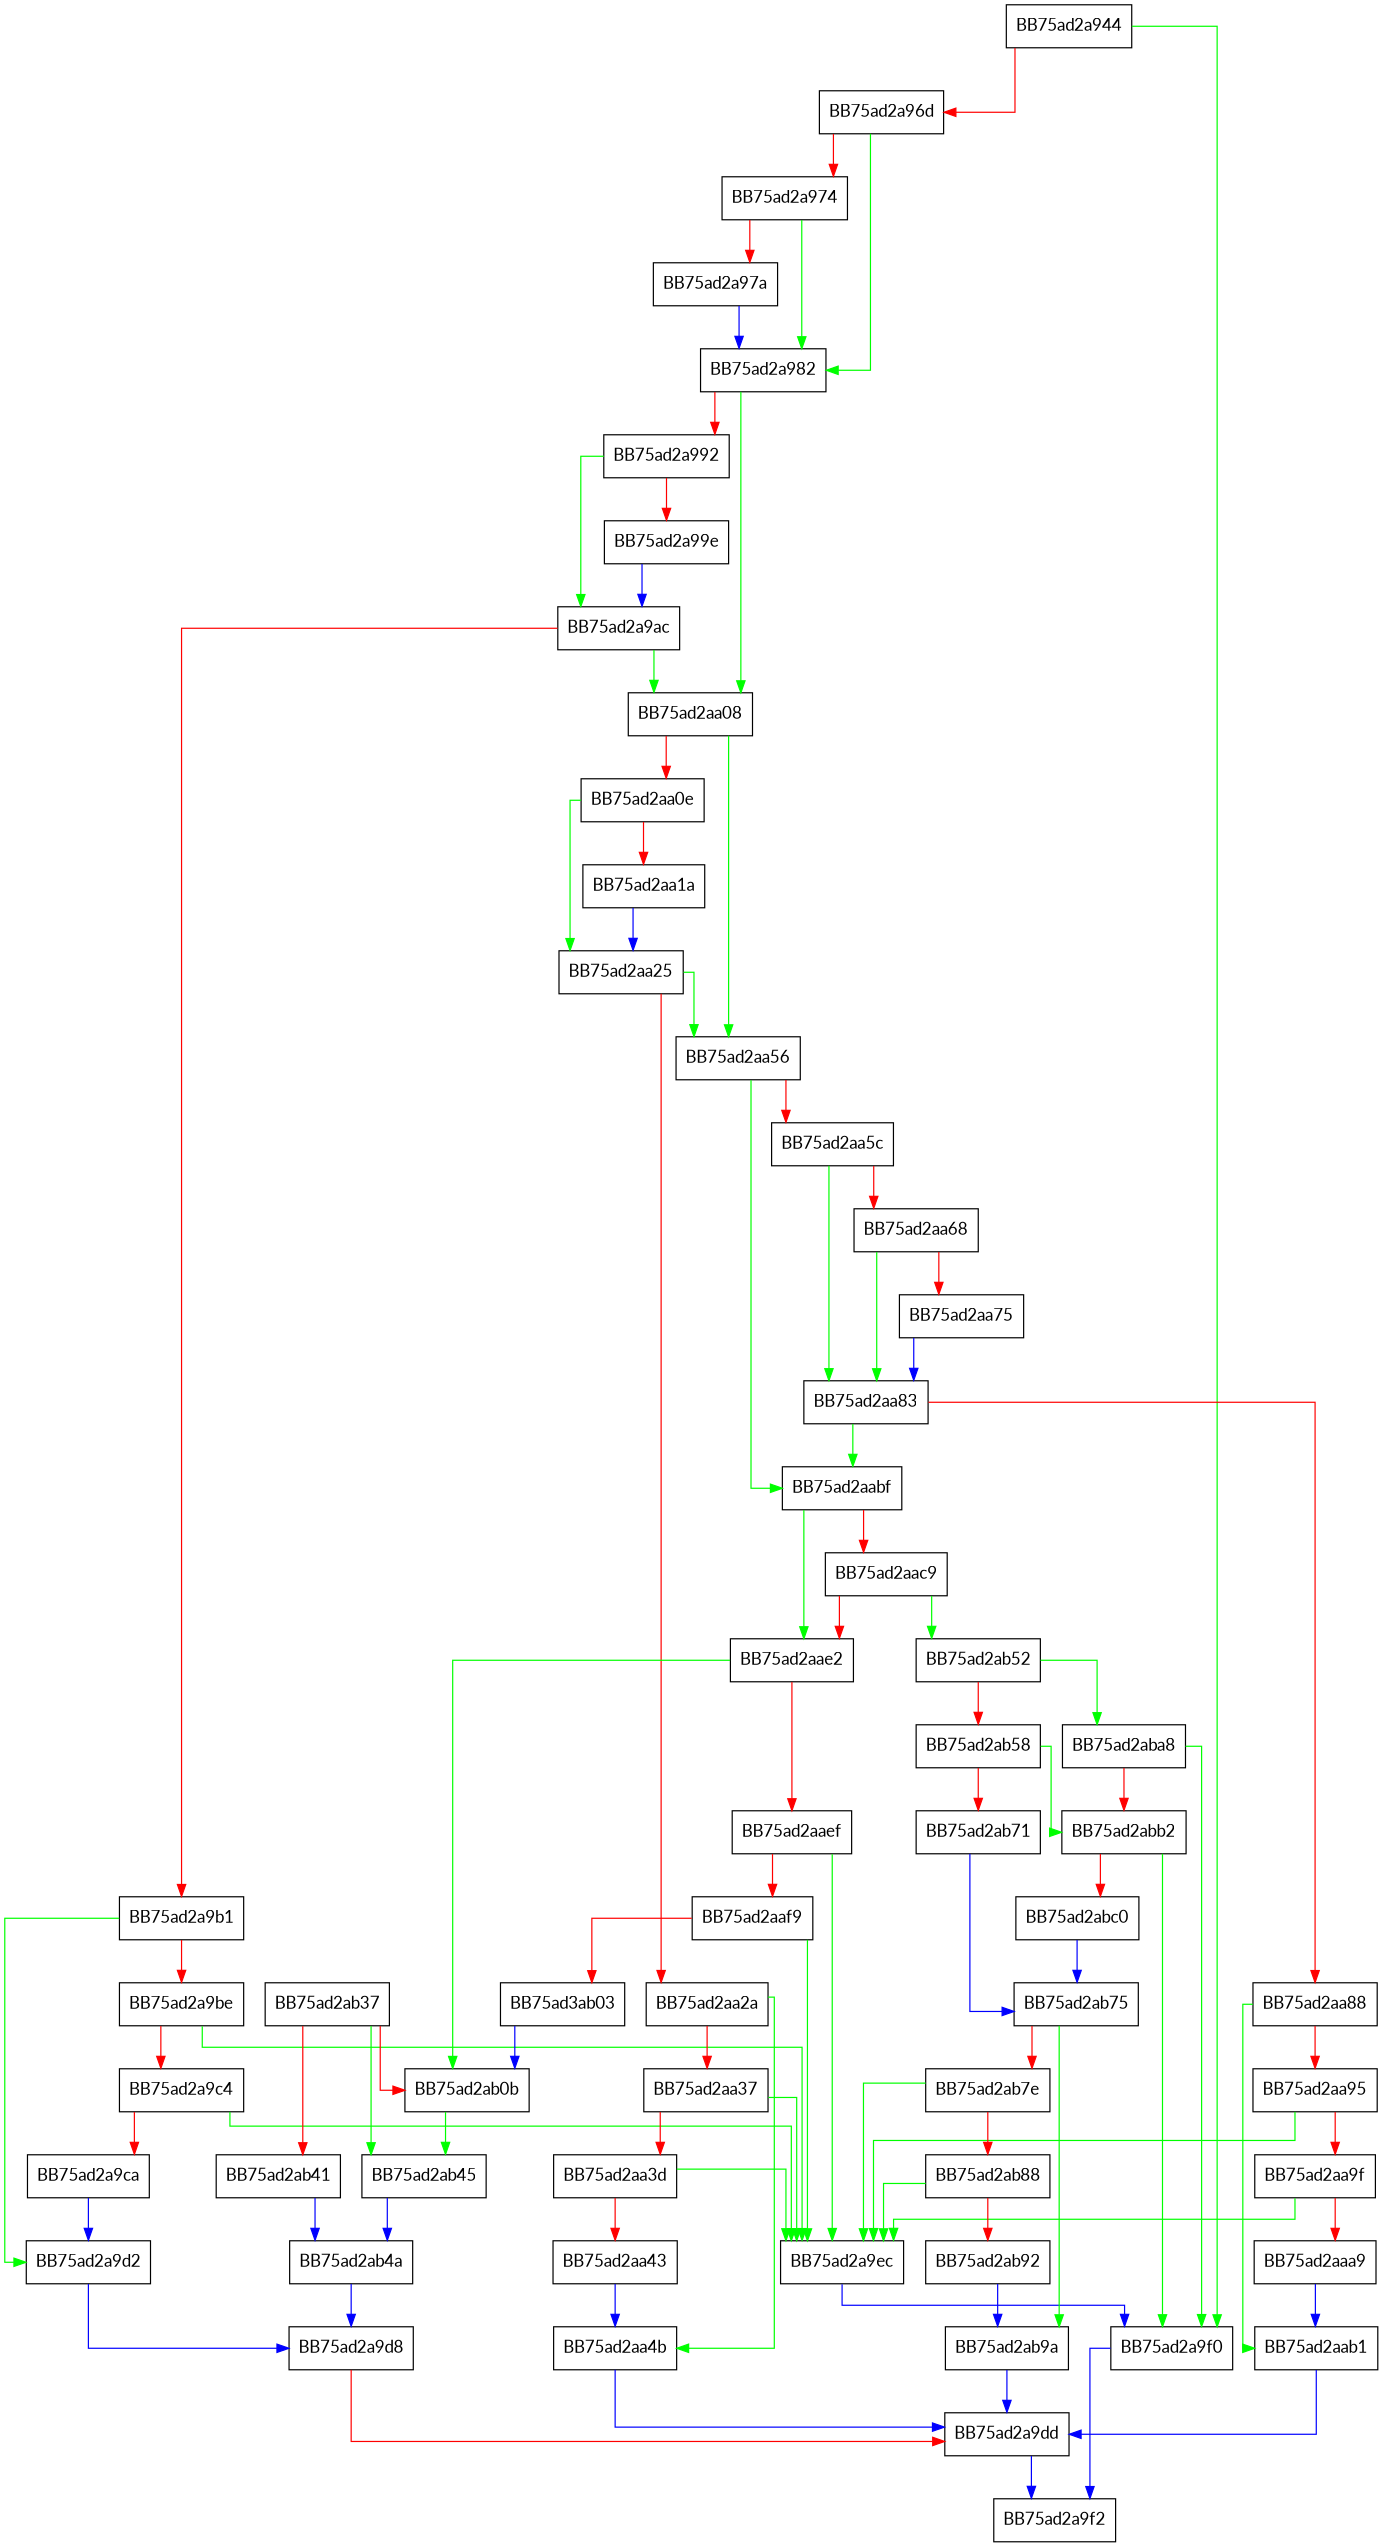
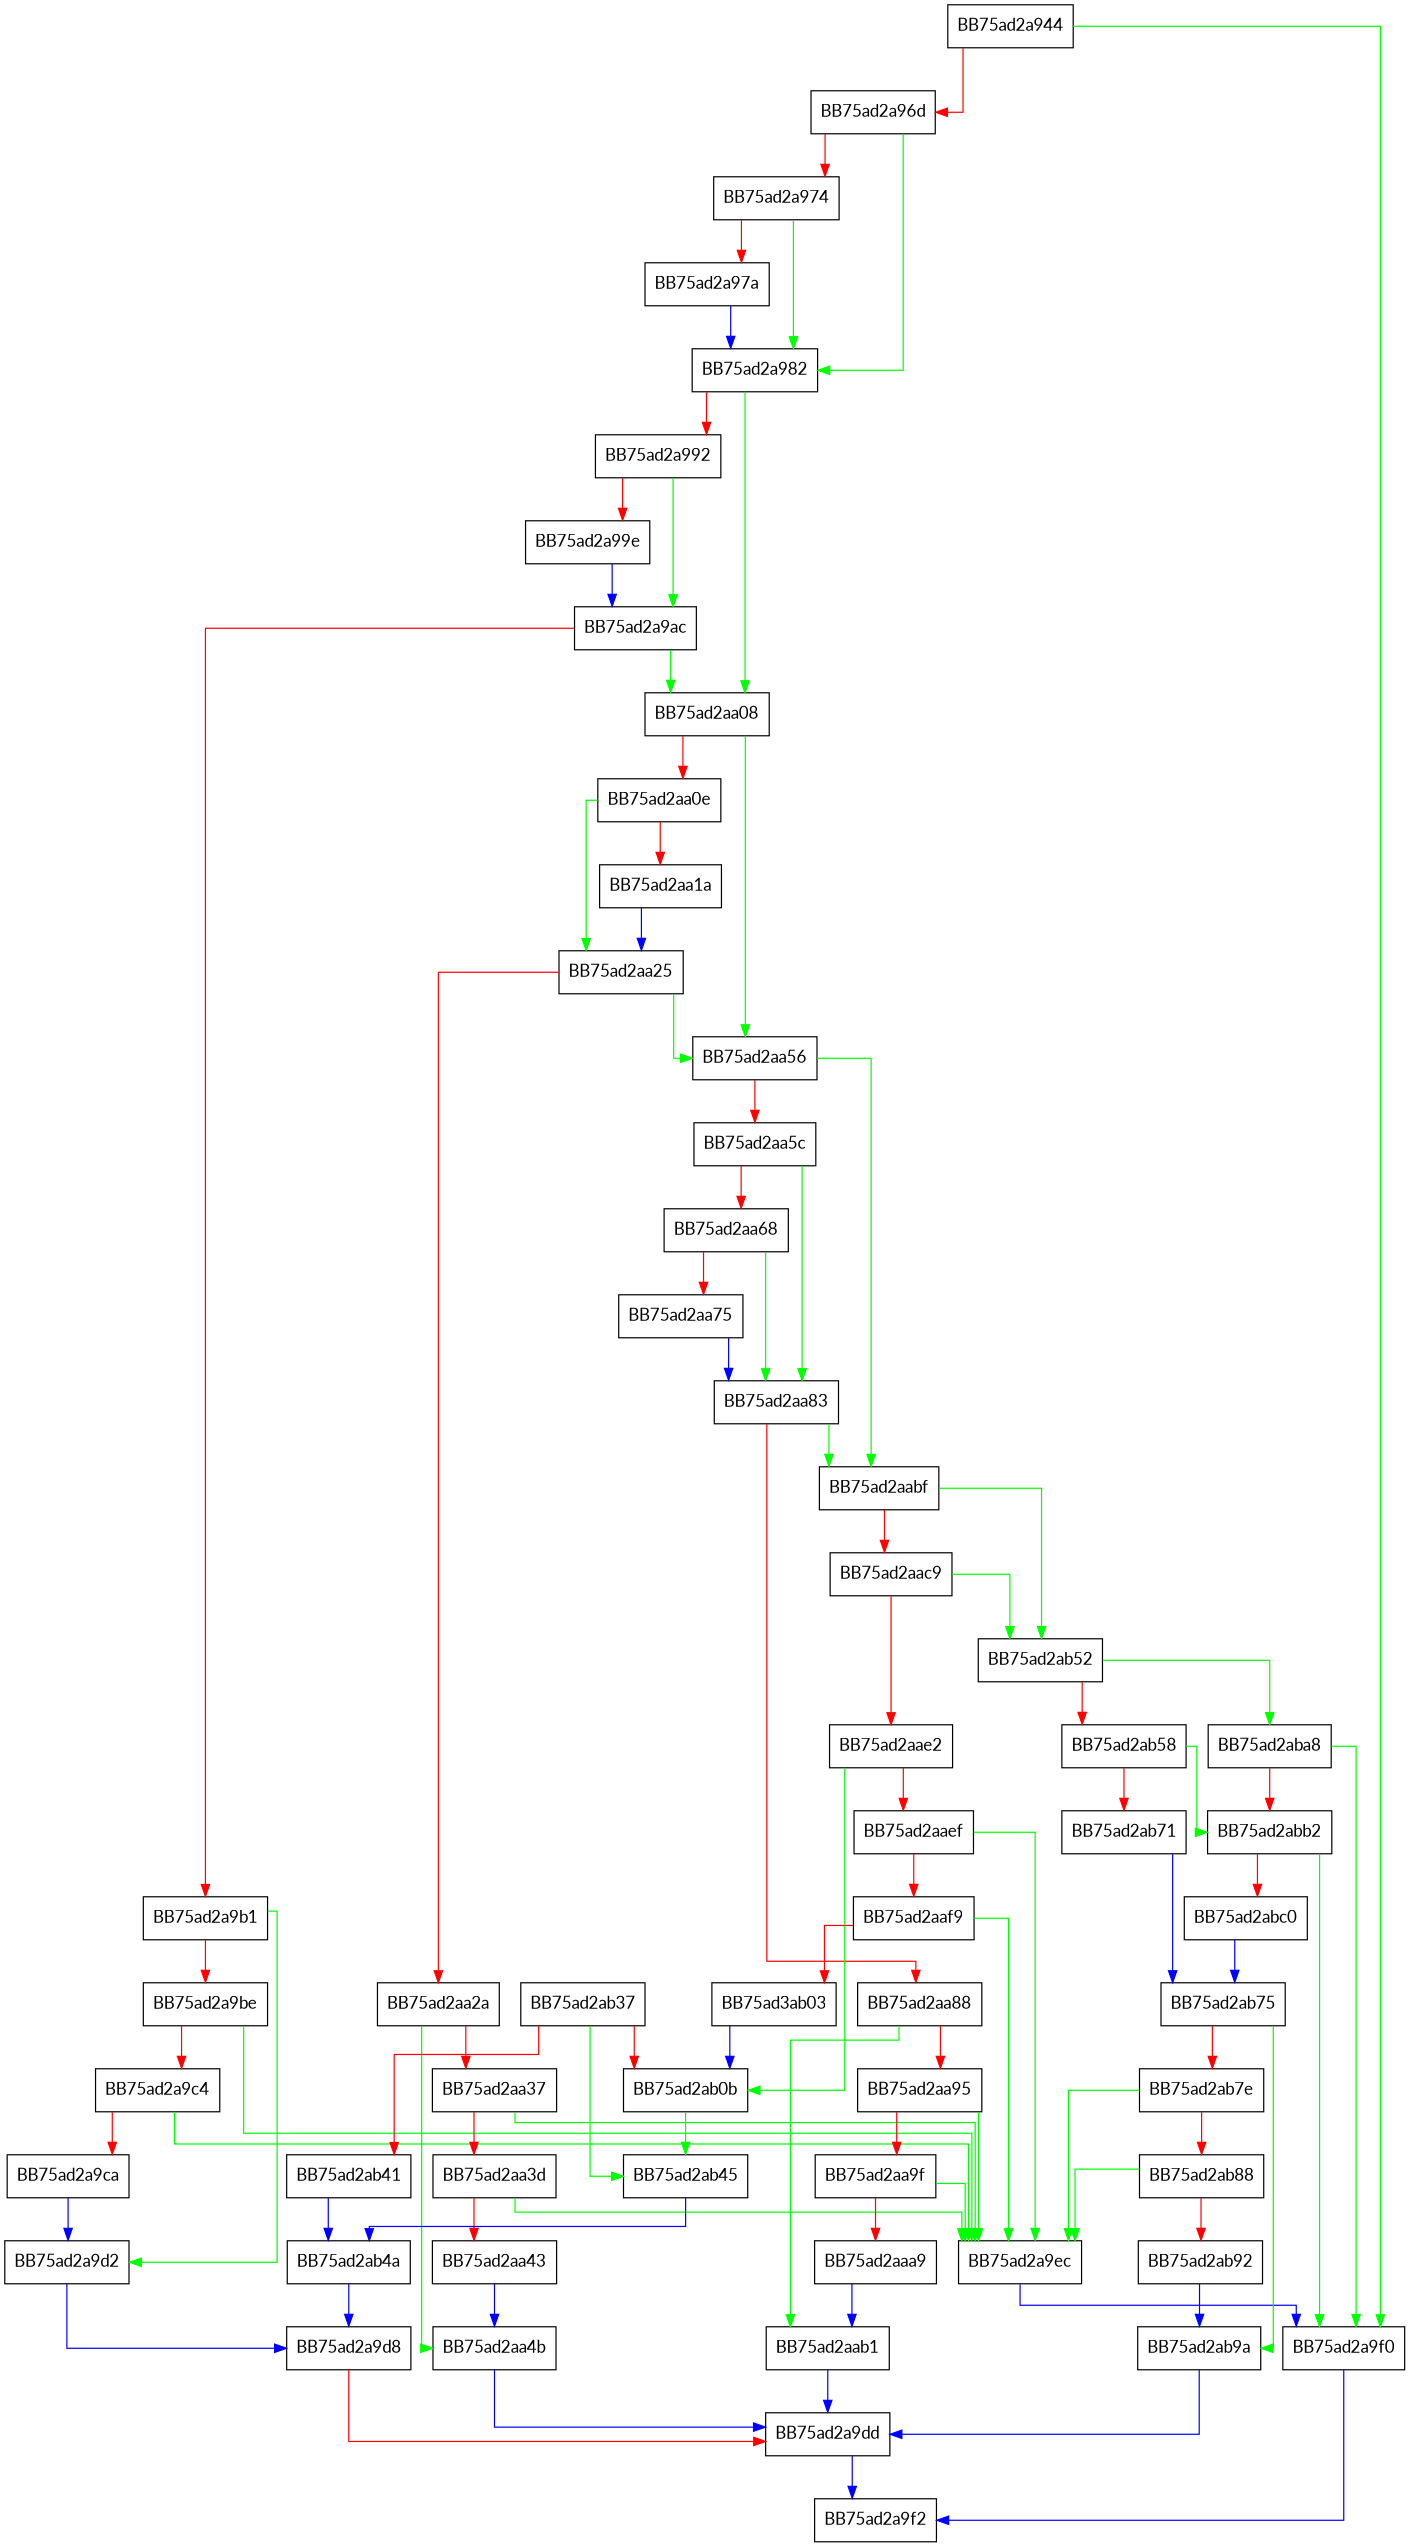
edge "BB75ad2aabf" -> "BB75ad2aae2": now "BB75ad2aabf" -> "BB75ad2ab52"
